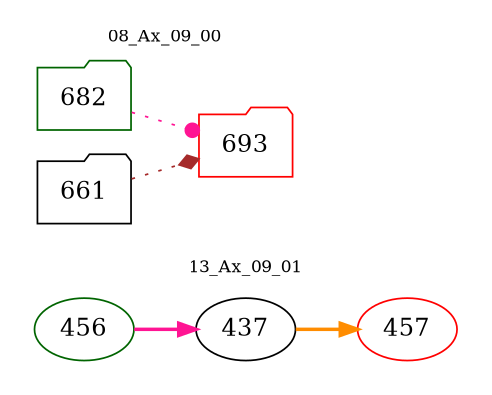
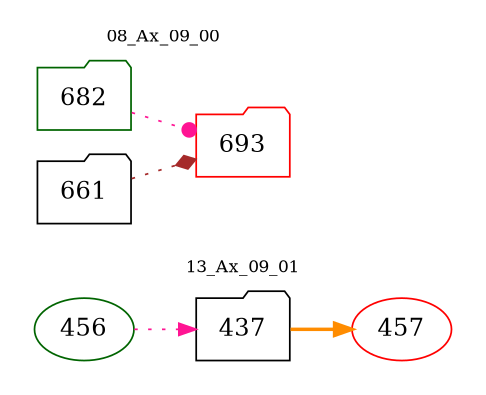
edge "456" -> "437": style bold -> dotted
node "437": shape ellipse -> folder
